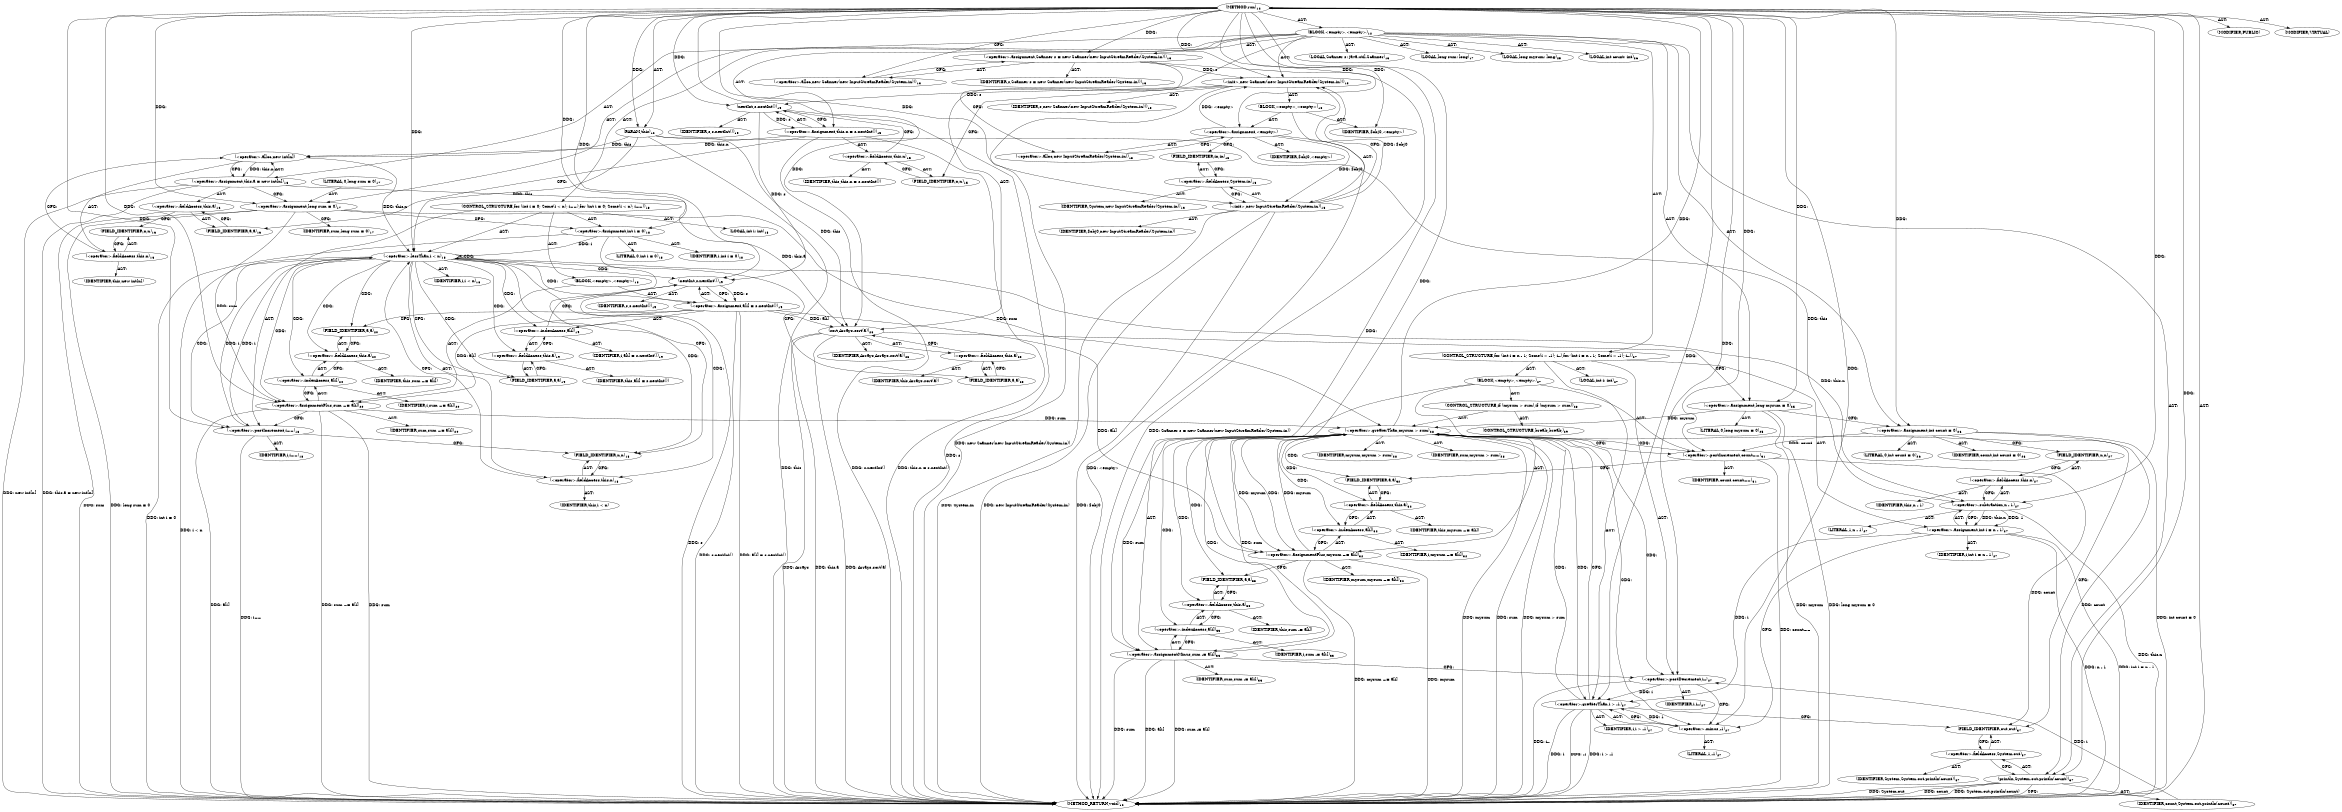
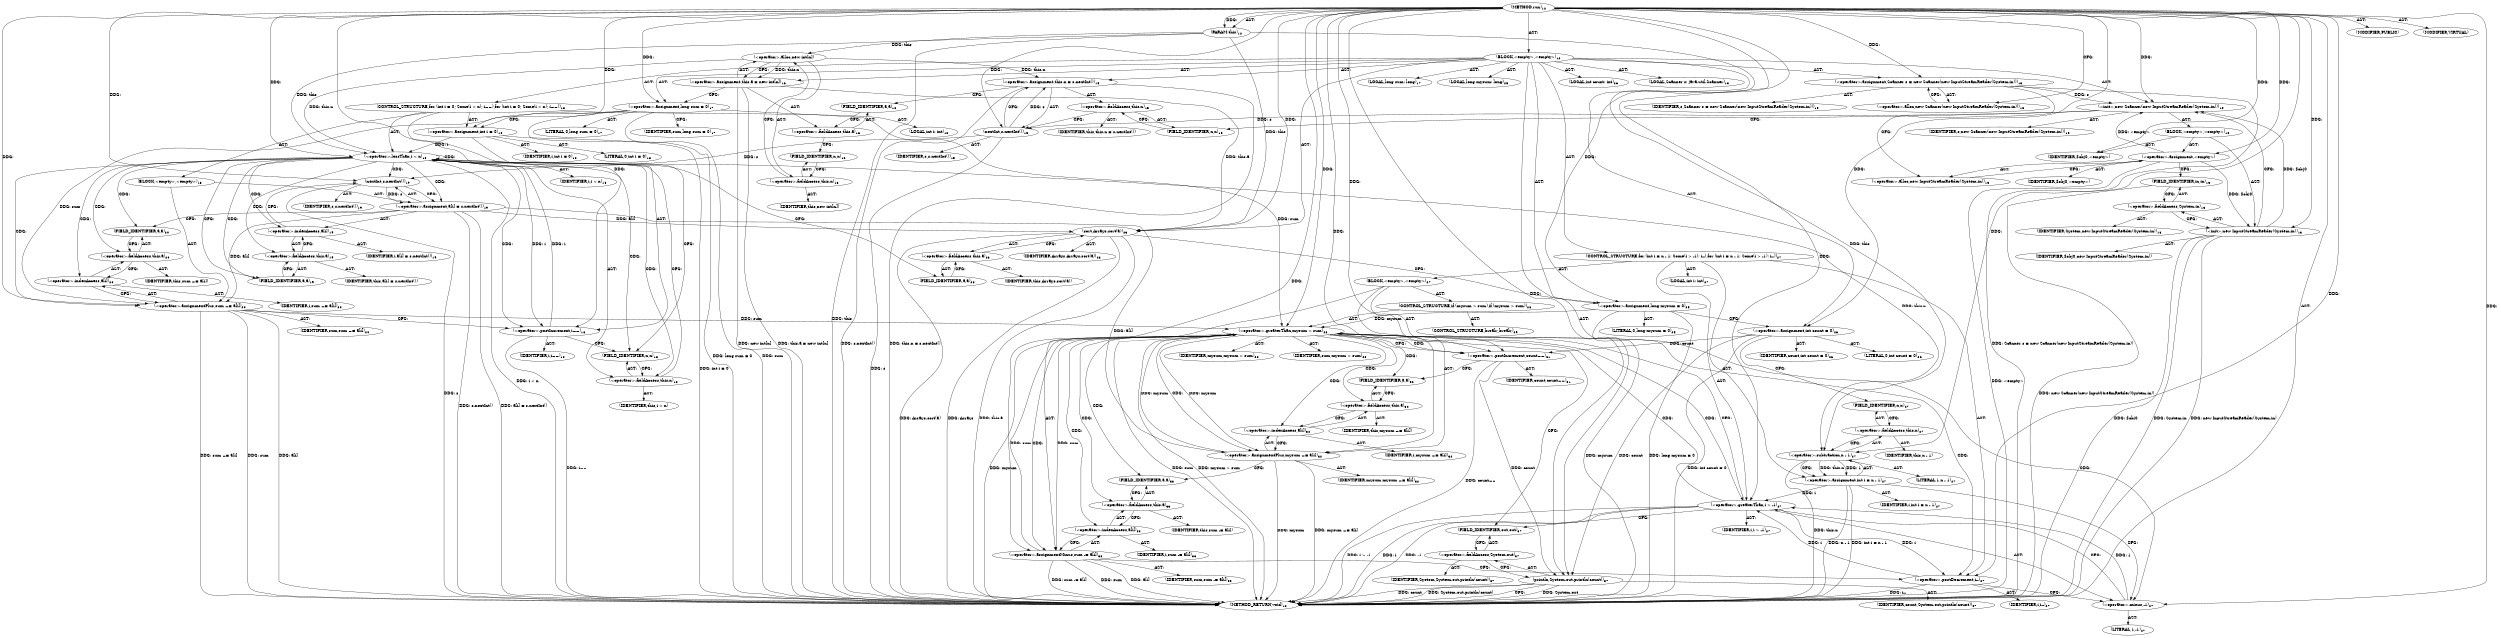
edge "(<operator>.greaterThan,mysum > sum)" -> "(METHOD,run)": reversed
edge "(<operator>.assignment,this.n = s.nextInt())" -> "(<operator>.alloc,new int[n])": reversed
edge "(LITERAL,0,long sum = 0)" -> "(<operator>.assignment,long sum = 0)": reversed
edge "(<init>,new Scanner(new InputStreamReader(System.in)))" -> "(METHOD_RETURN,void)": now "(FIELD_IDENTIFIER,in,in)" -> "(METHOD_RETURN,void)"
edge "(<operator>.postIncrement,count++)" -> "(FIELD_IDENTIFIER,out,out)": now "(<operator>.postIncrement,count++)" -> "(println,System.out.println(count))"
edge "(IDENTIFIER,count,System.out.println(count))" -> "(<operator>.postDecrement,i--)": now "(<operator>.greaterThan,i > -1)" -> "(<operator>.postDecrement,i--)"
